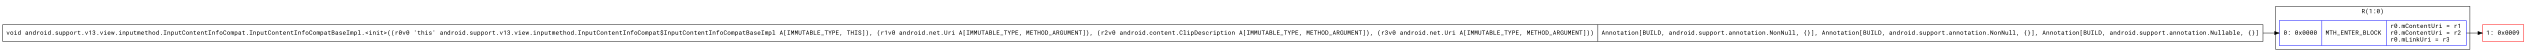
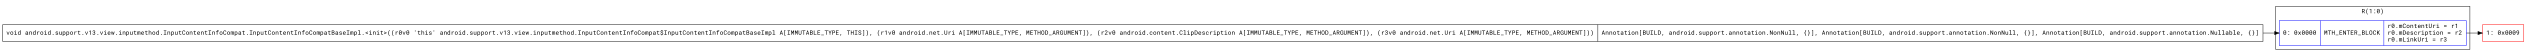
node "0: 0x0000": text "r0.mContentUri = r2" -> "r0.mDescription = r2"
